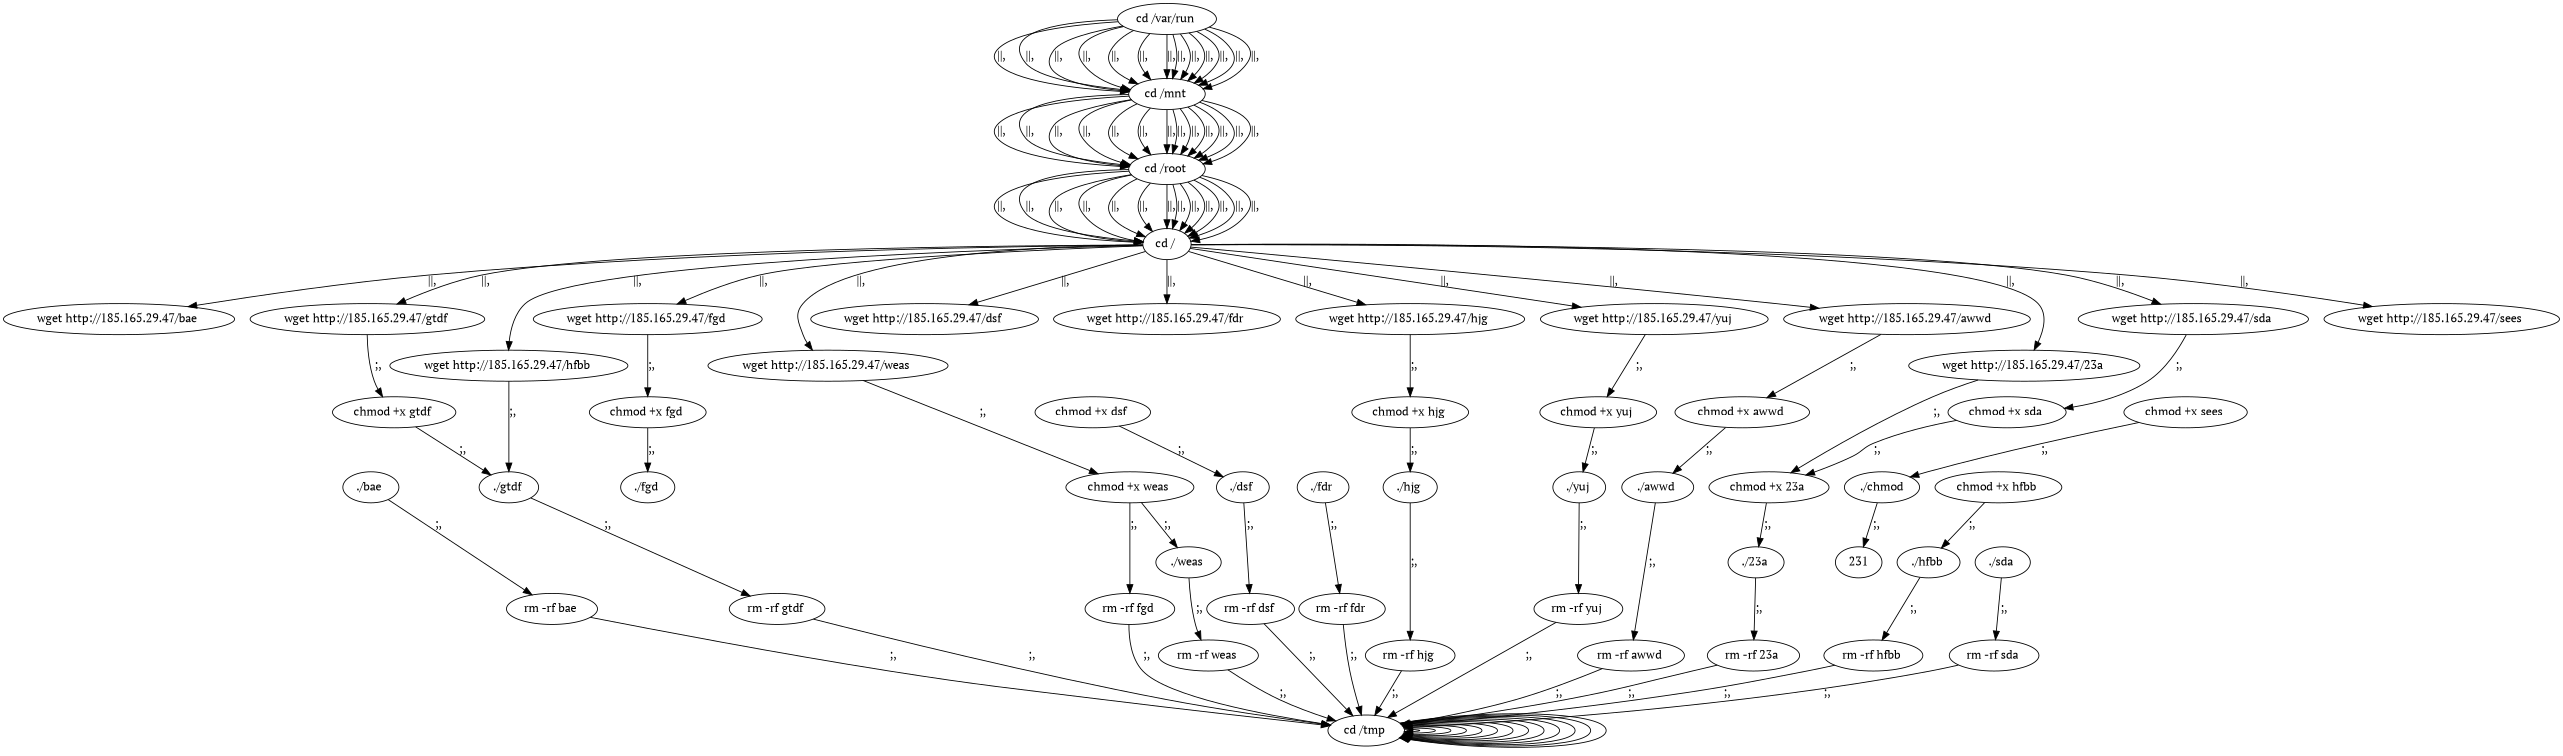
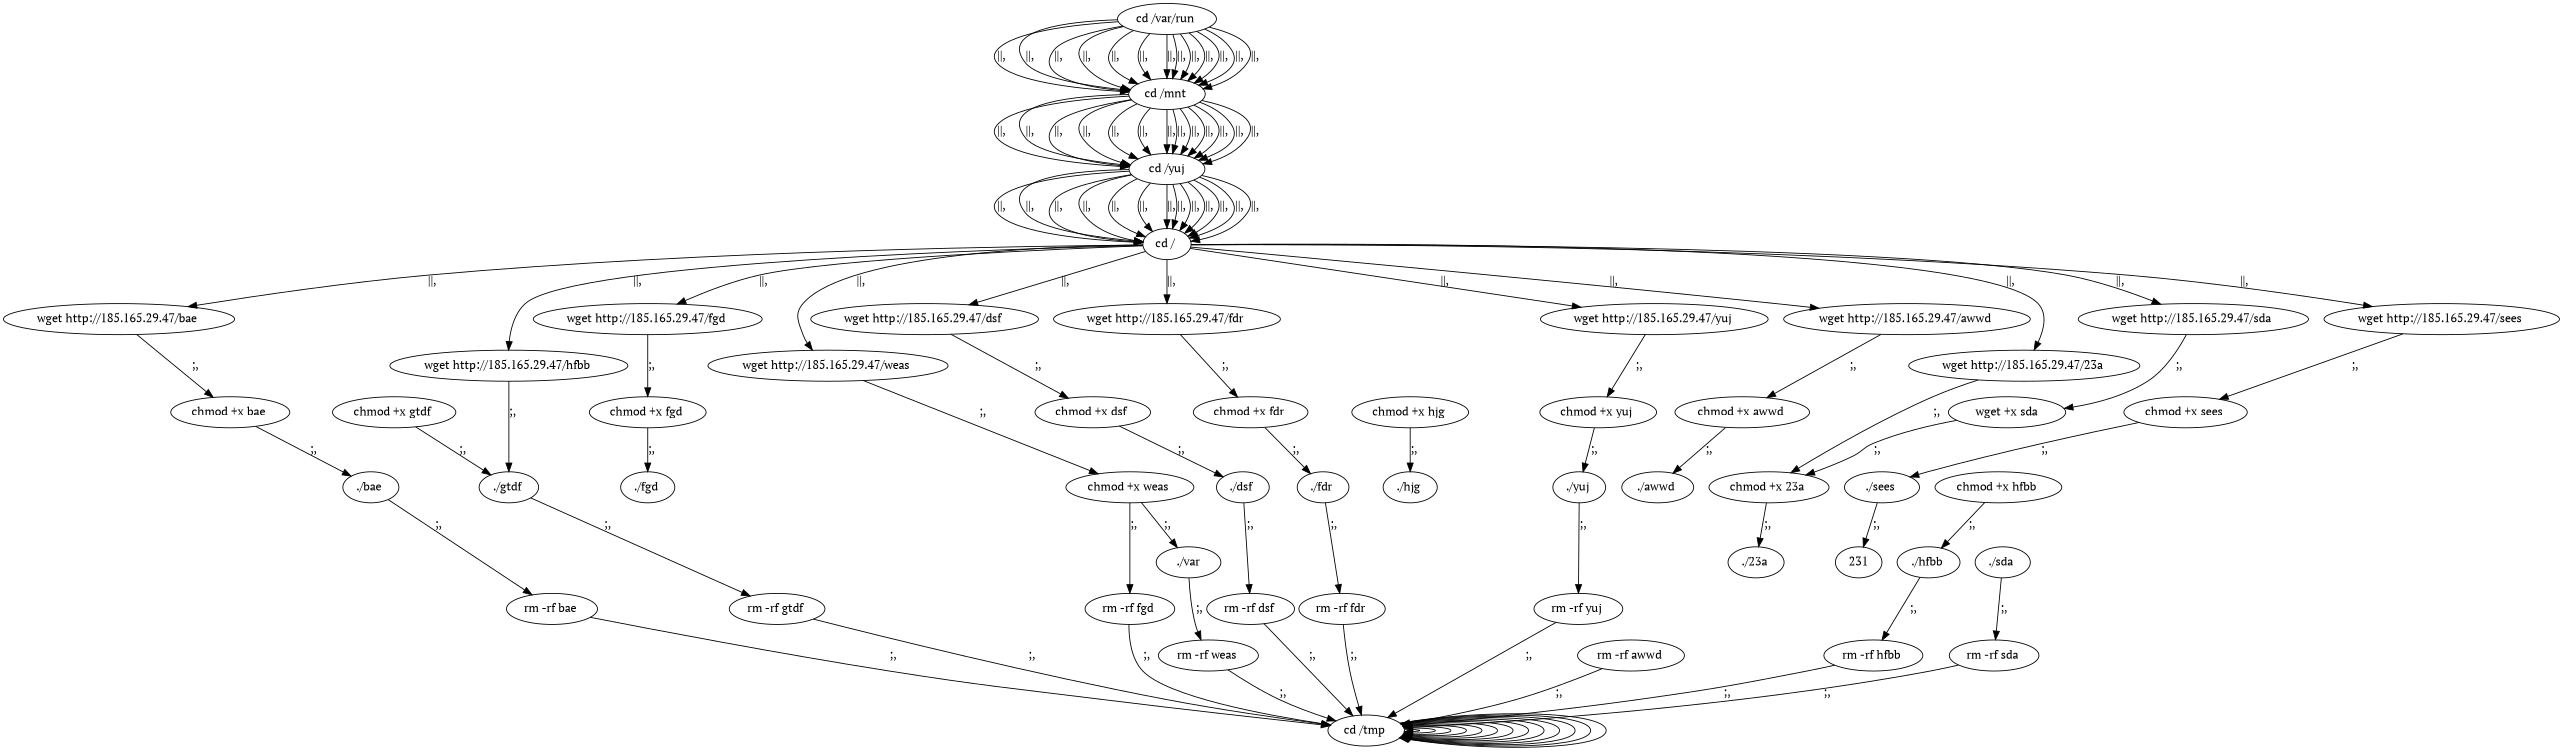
node "cd /root": label "cd /root" -> "cd /yuj"
node "wget http://185.165.29.47/gtdf": removed
node "wget http://185.165.29.47/hjg": removed
edge "wget http://185.165.29.47/dsf" -> "chmod +x dsf": added, label ";,"
edge "wget http://185.165.29.47/sees" -> "chmod +x sees": added, label ";,"
node "chmod +x bae": added
node "chmod +x fdr": added
node "chmod +x sda": label "chmod +x sda" -> "wget +x sda"
node "./chmod": label "./chmod" -> "./sees"
node "./weas": label "./weas" -> "./var"
edge "./awwd" -> "rm -rf awwd": removed, label ";,"
node "rm -rf hjg": removed
node "rm -rf 23a": removed
